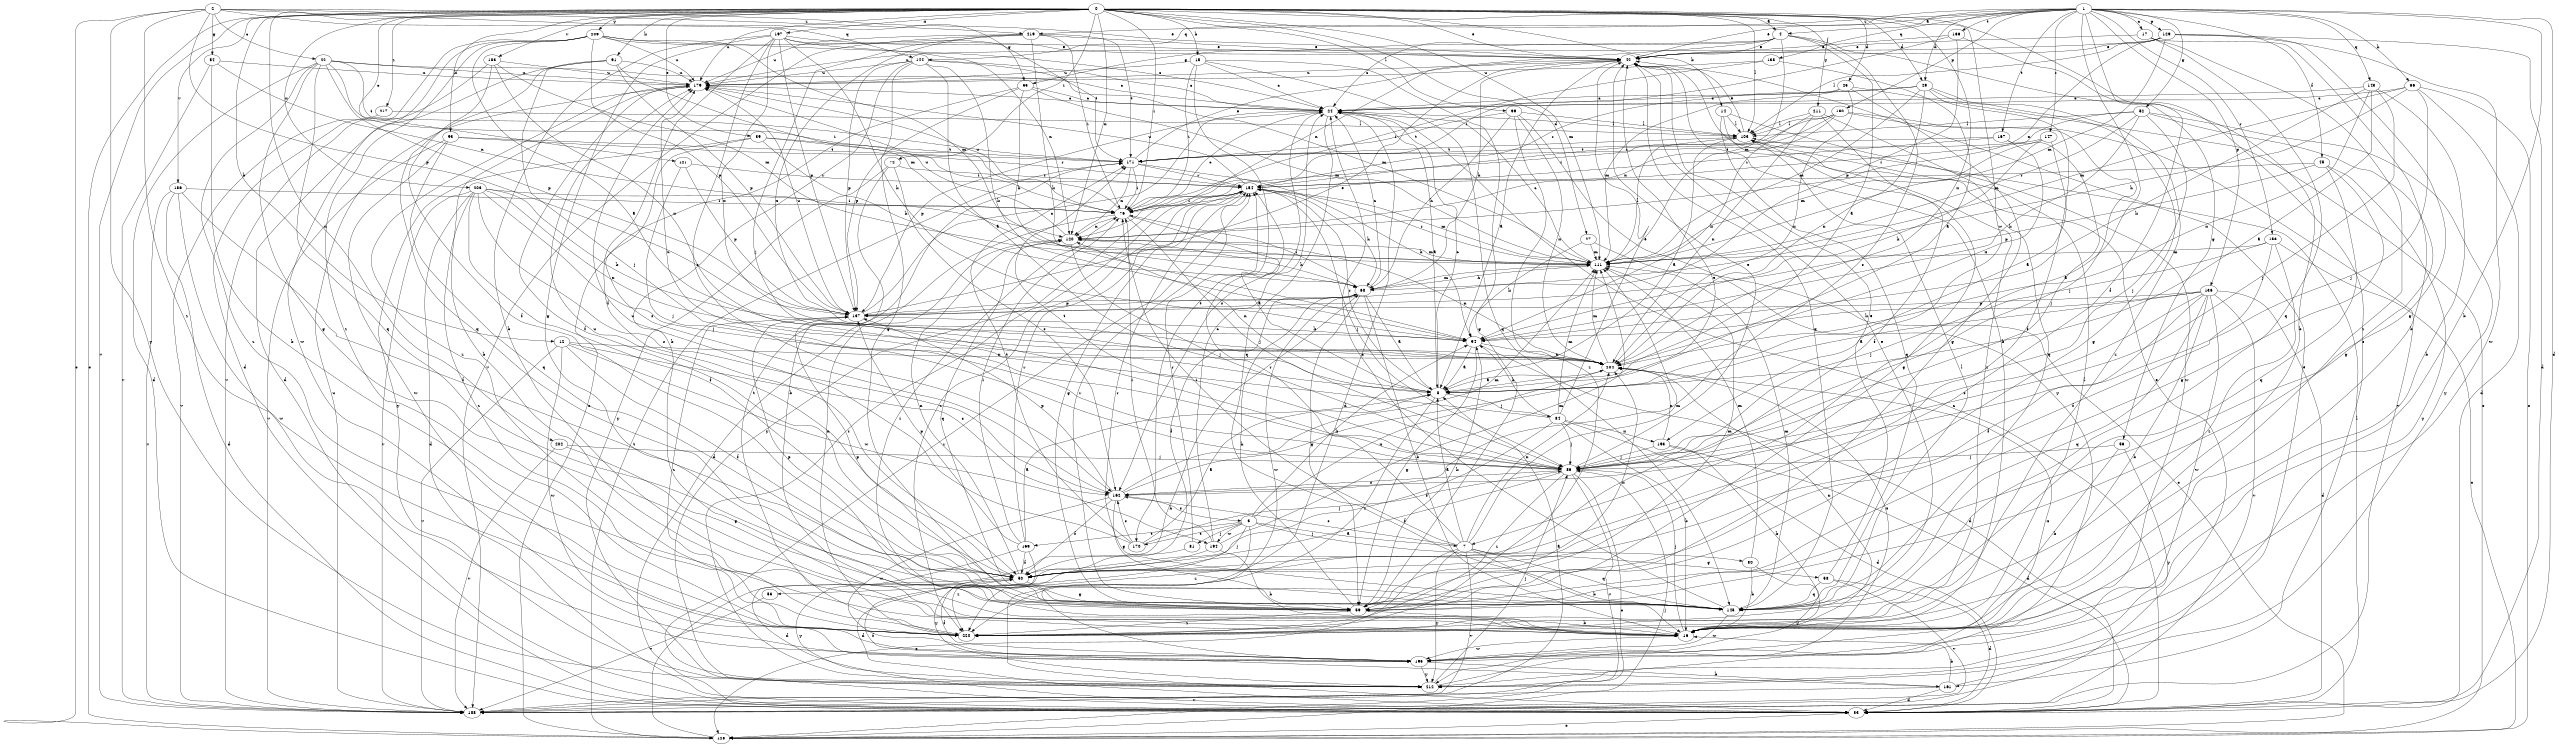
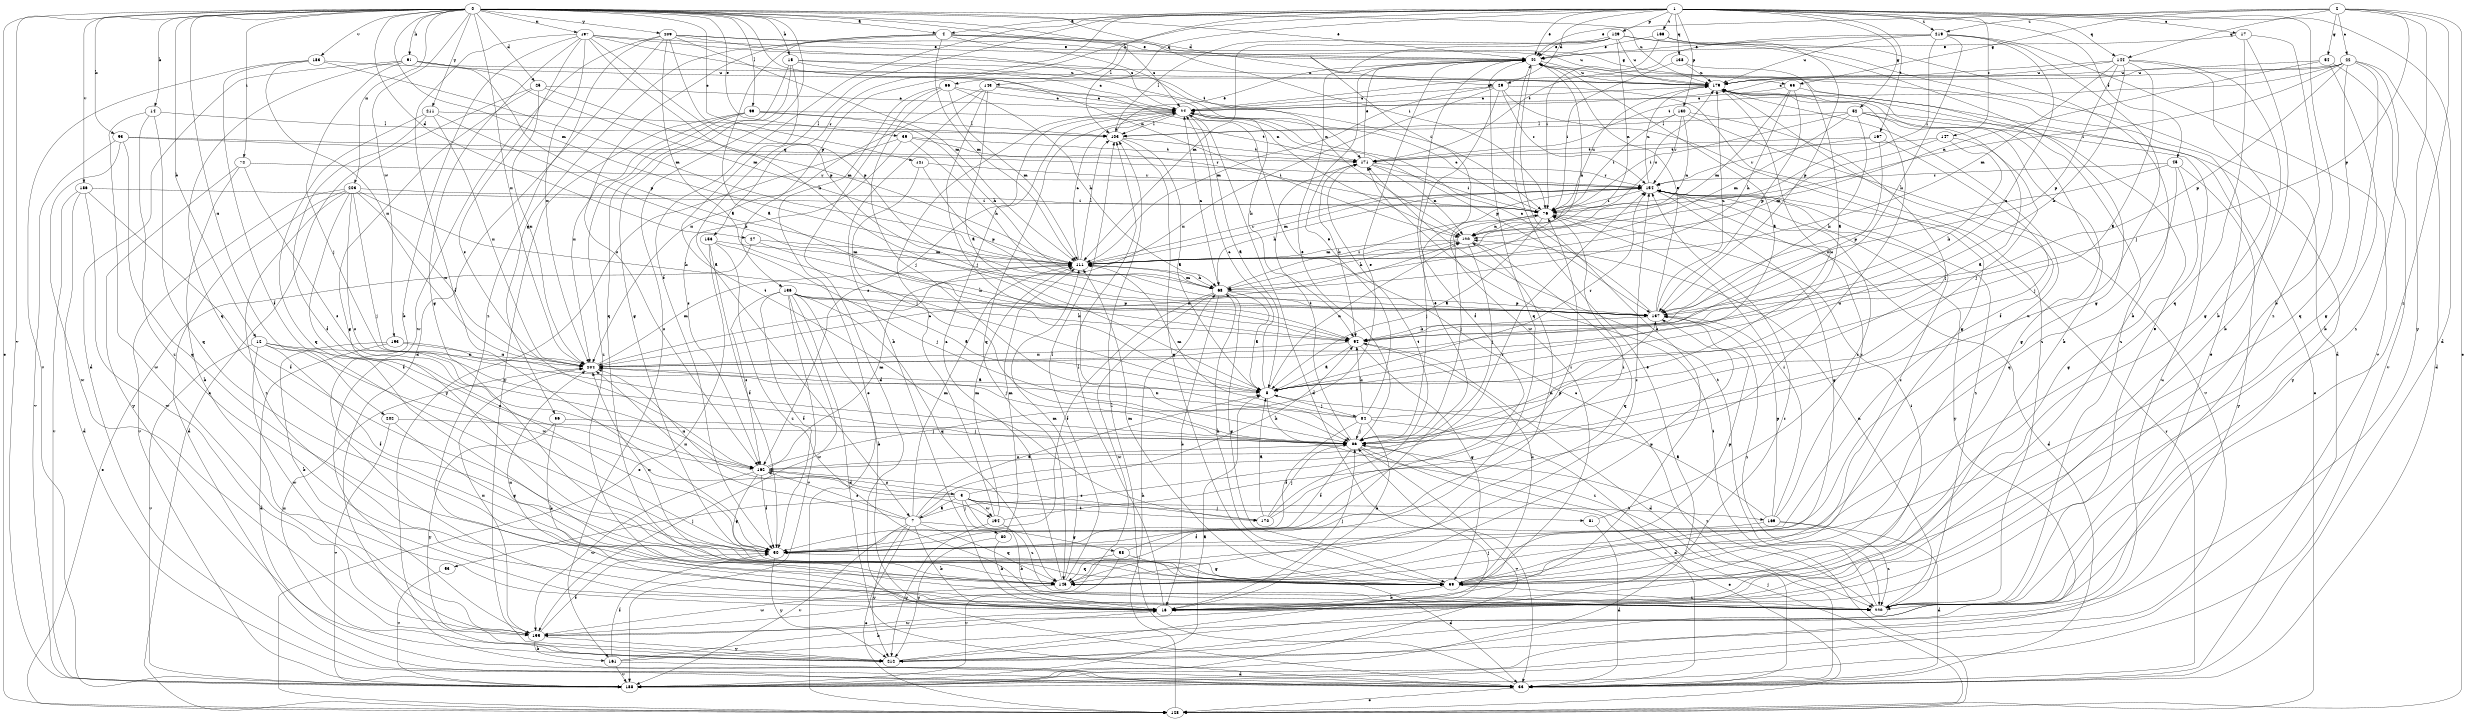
node "217": removed
edge "93" -> "171": label "t" -> "q"
edge "84" -> "193": now "84" -> "204"
